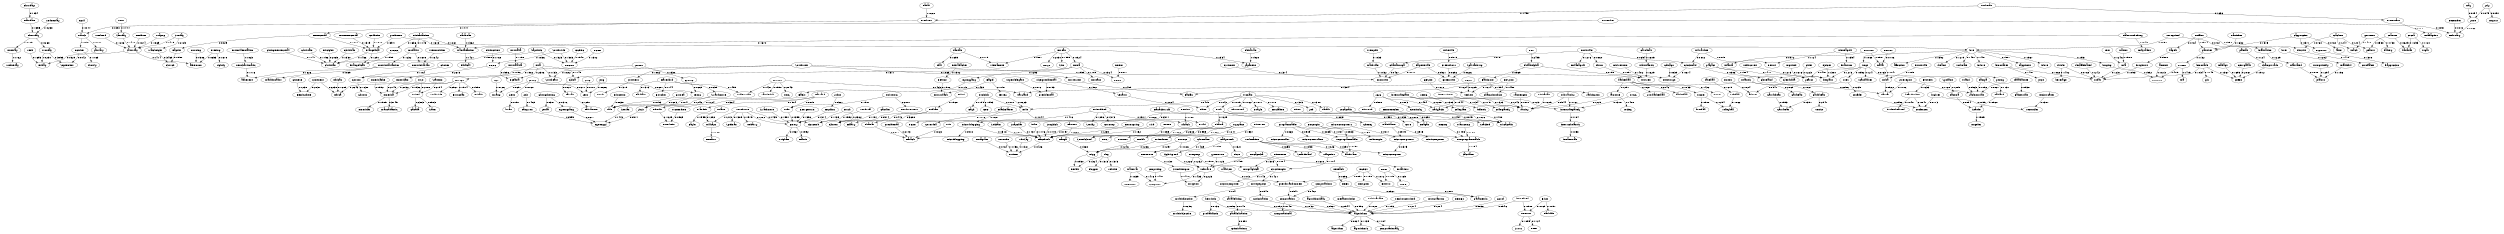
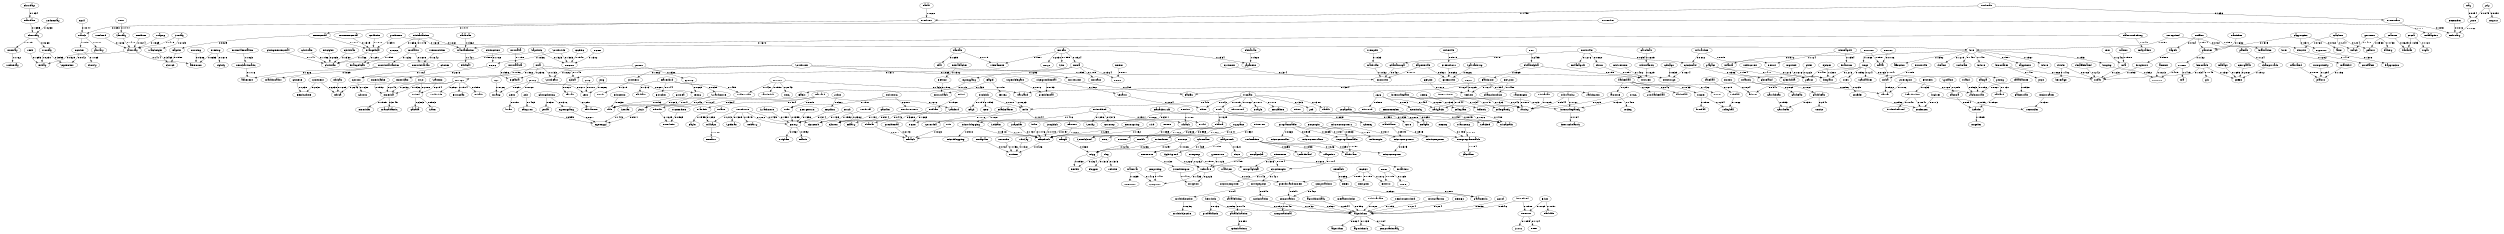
edge "infatuation" -> "infatuated": removed, label "0.1229"
node "Stanford": added
node "intramurals": removed
